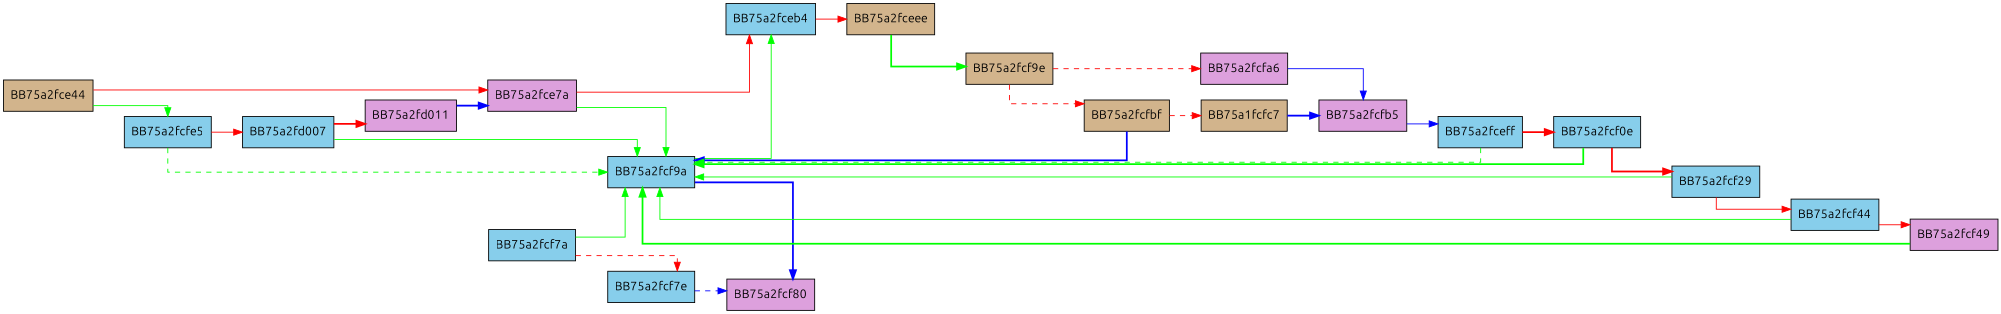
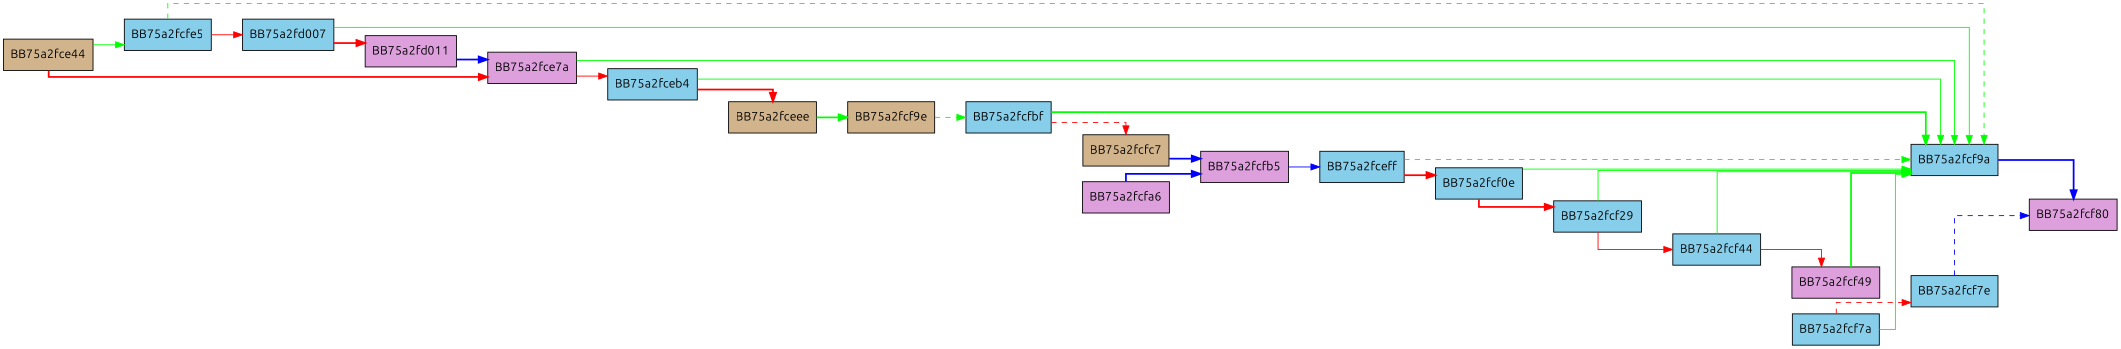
edge "BB75a2fceb4" -> "BB75a2fceee": style solid -> bold
edge "BB75a2fcf9e" -> "BB75a2fcfa6": removed
edge "BB75a2fcfa6" -> "BB75a2fcfb5": style solid -> bold
edge "BB75a2fce44" -> "BB75a2fce7a": style solid -> bold
edge "BB75a2fcf9e" -> "BB75a2fcfbf": color red -> green
node "BB75a2fcfbf": fillcolor tan -> skyblue
node "BB75a1fcfc7": label "BB75a1fcfc7" -> "BB75a2fcfc7"
edge "BB75a2fcf9a" -> "BB75a2fceb4": reversed
edge "BB75a2fcfbf" -> "BB75a2fcf9a": color blue -> green
edge "BB75a2fcf0e" -> "BB75a2fcf9a": style bold -> solid
